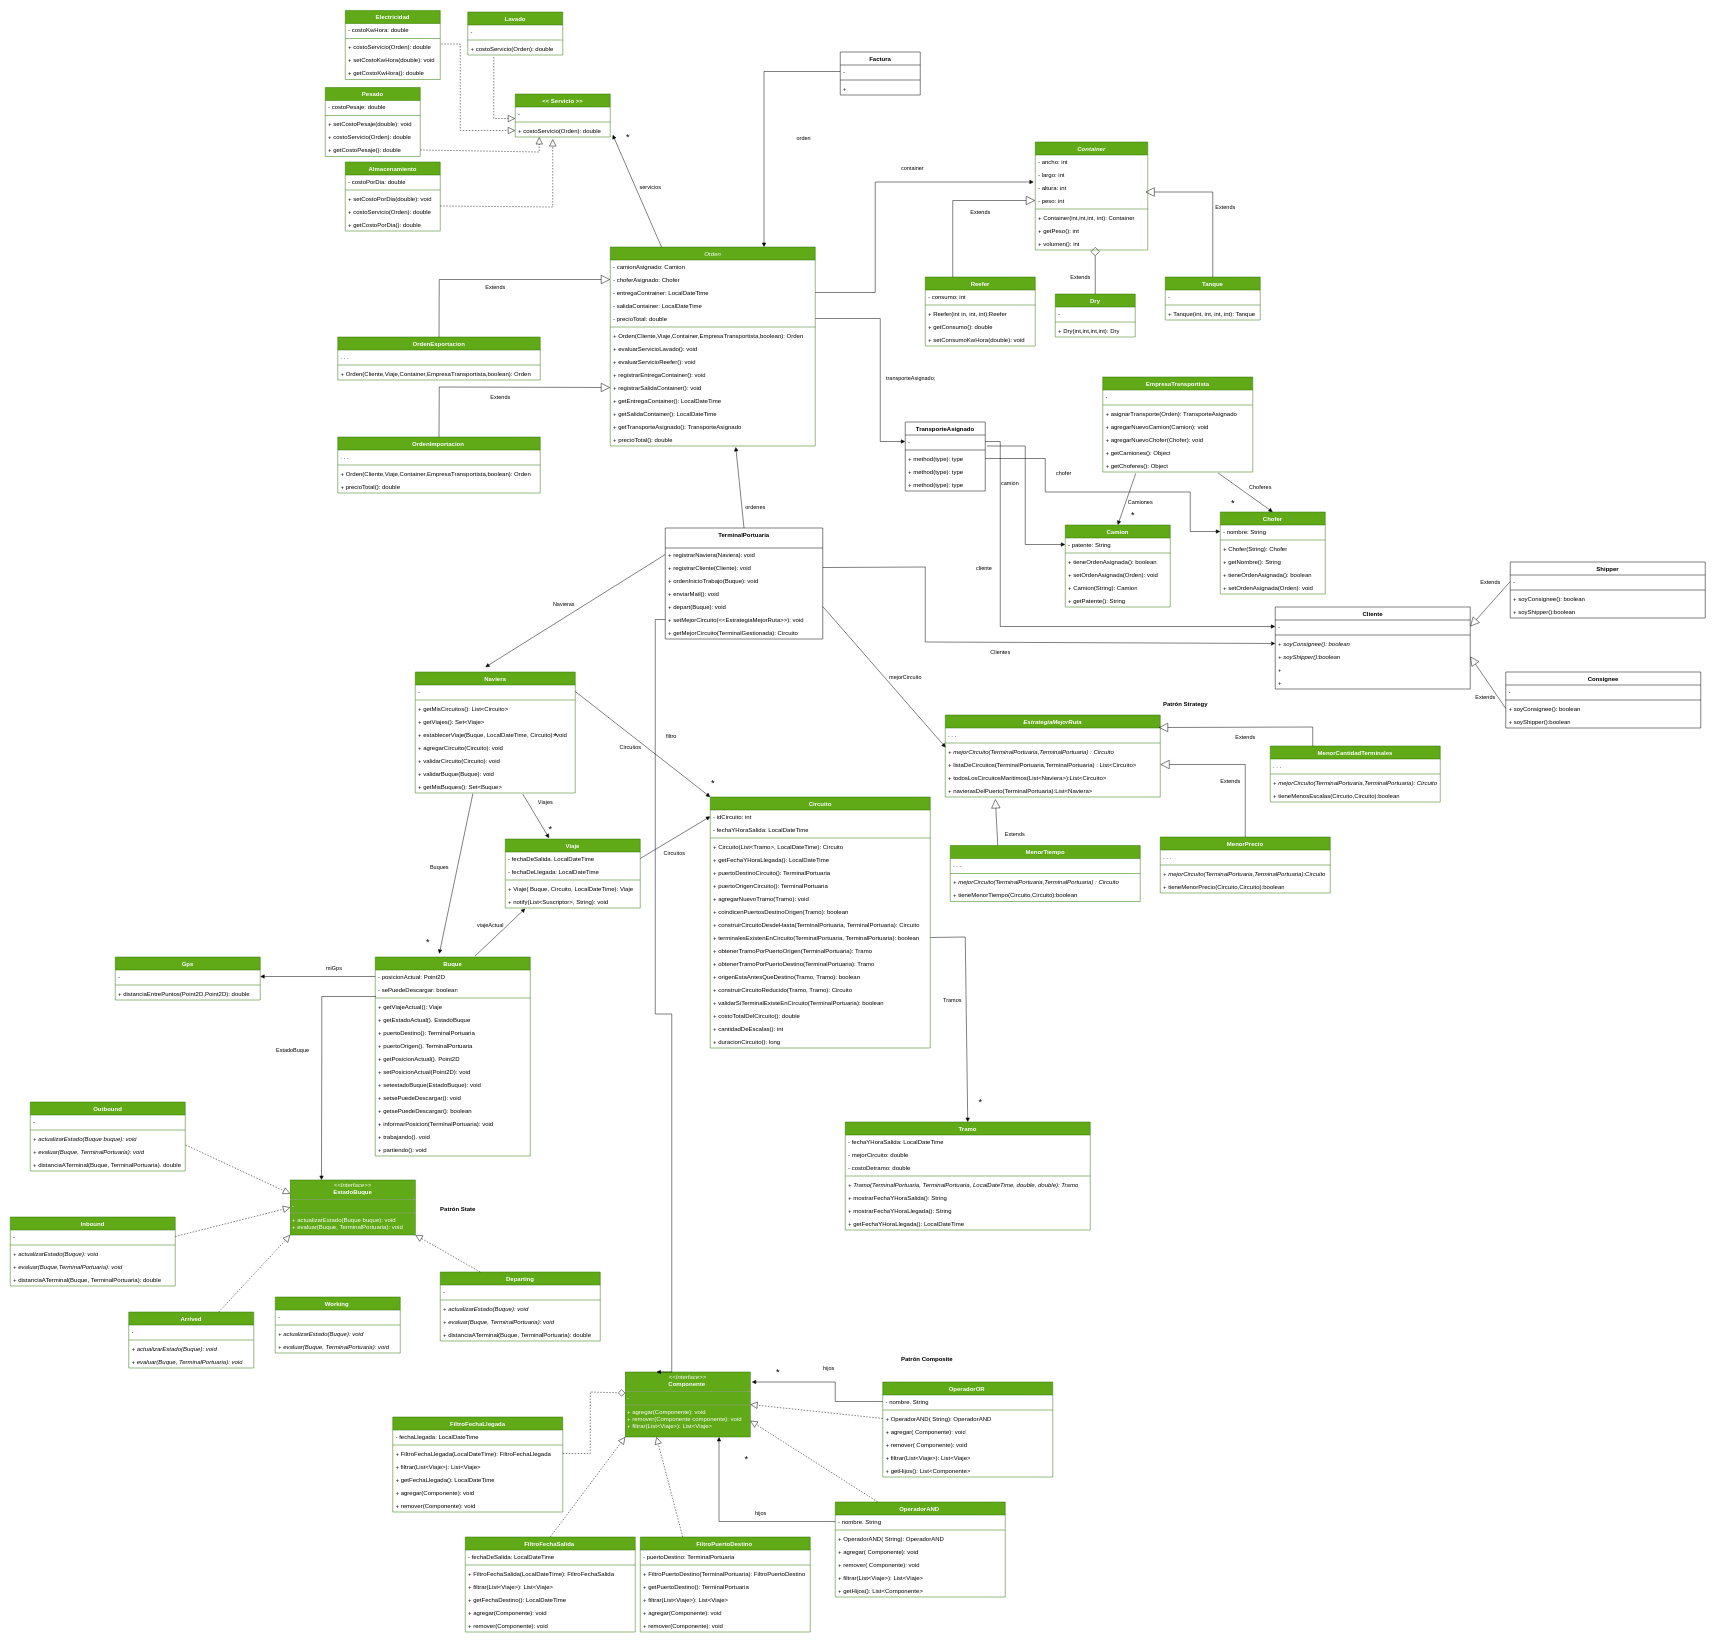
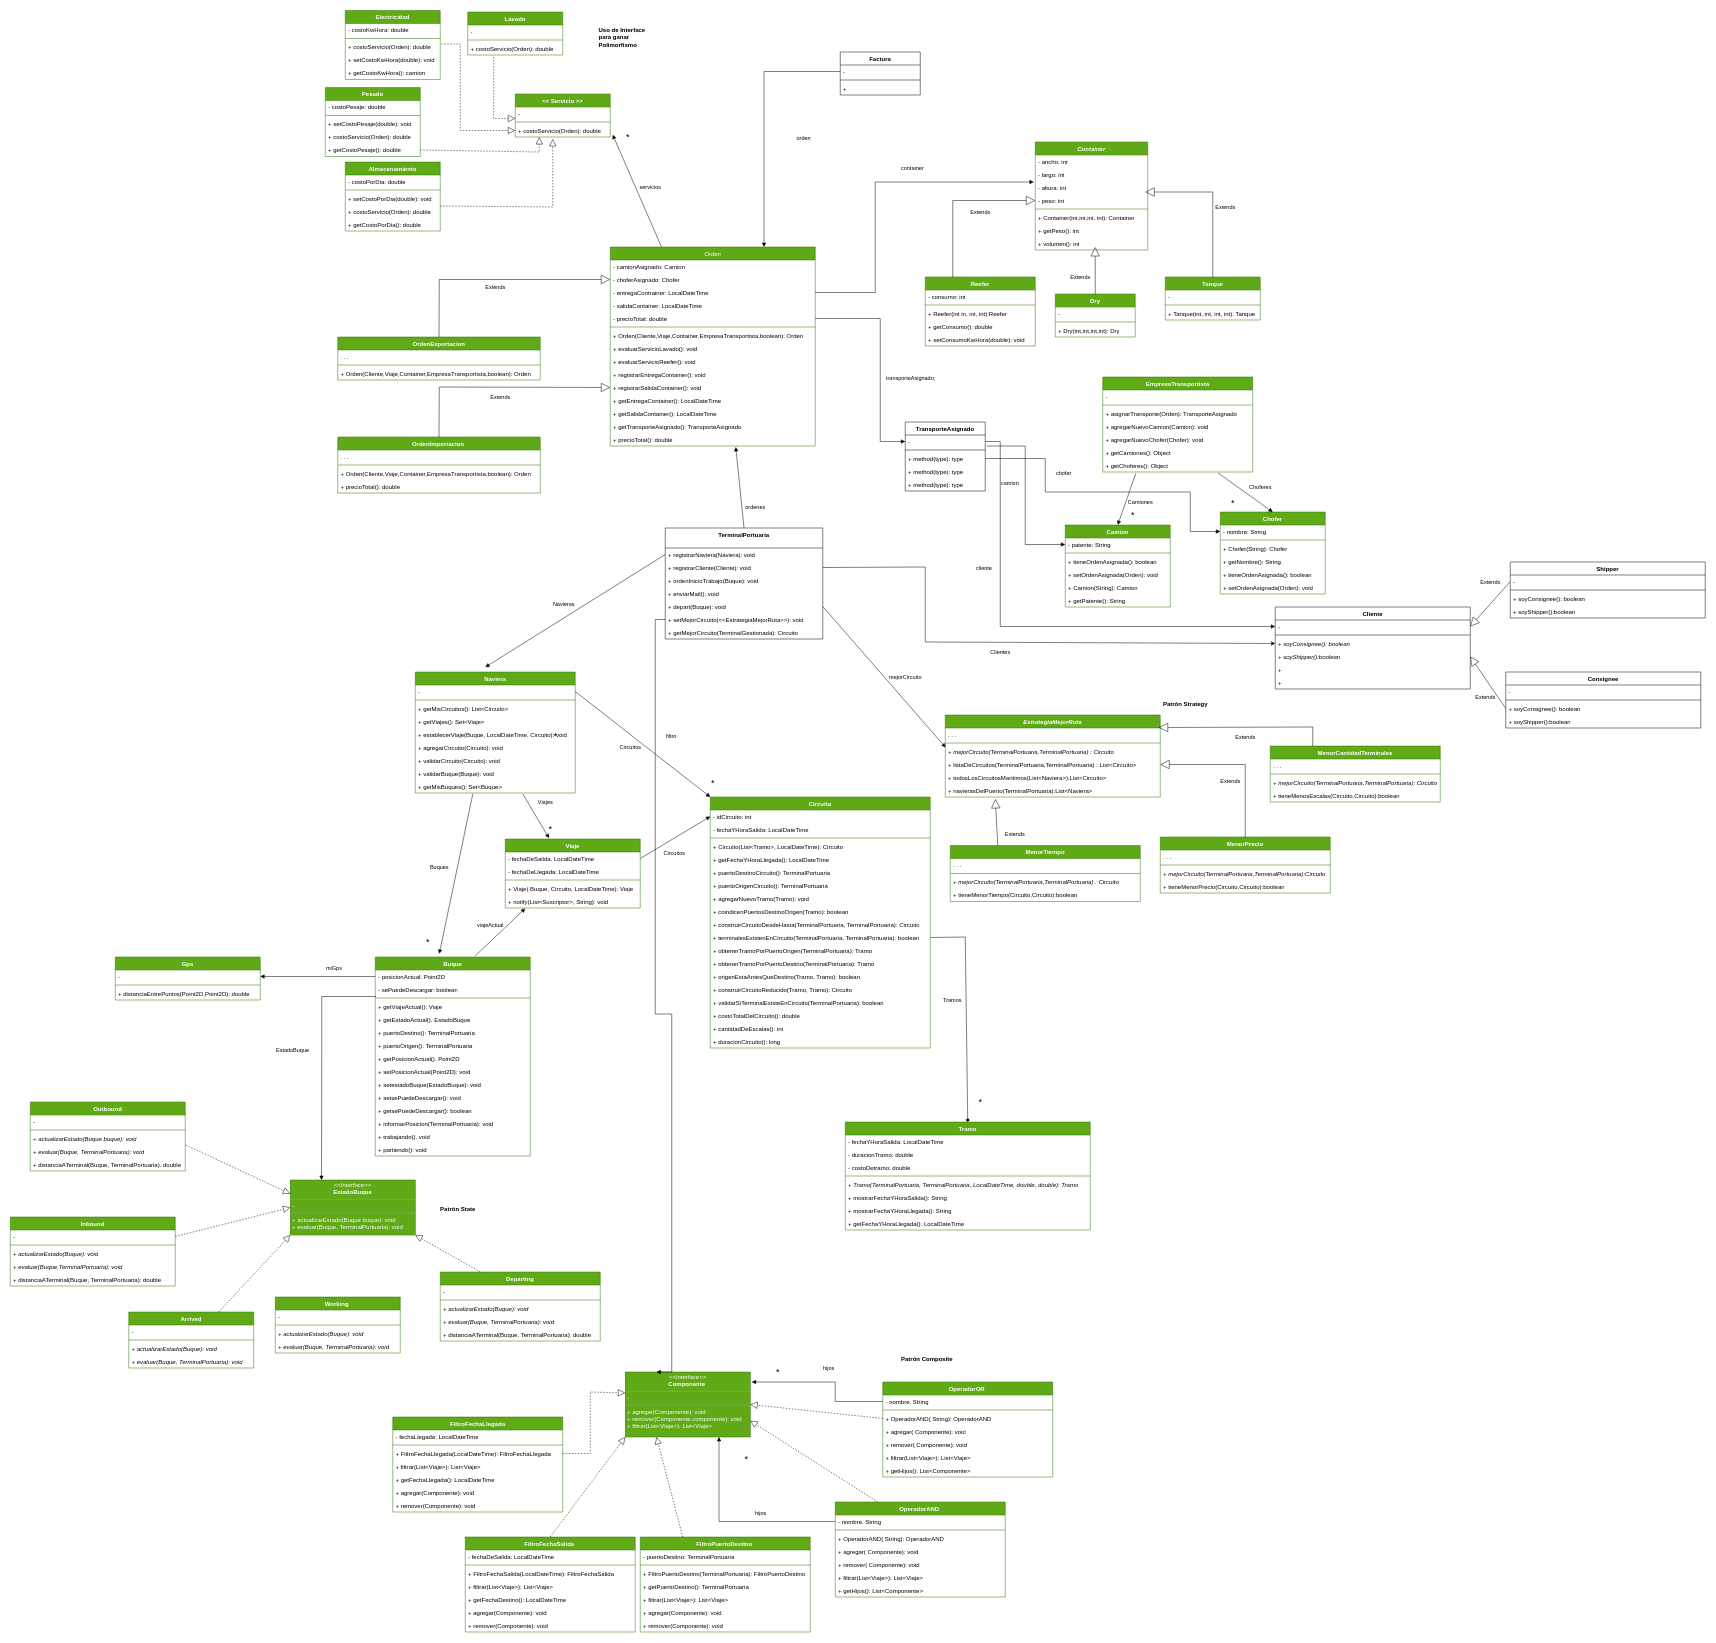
node "Uso de Interface para ganar Polimorfismo": added
node "+ getCostoKwHora(): double": label "+ getCostoKwHora(): double" -> "+ getCostoKwHora(): camion"
edge "Dry" -> "+ volumen(): int": arrowhead diamond -> block
edge "+ terminalesExistenEnCircuito(TerminalPortuaria, TerminalPortuaria): boolean" -> "Tramo": arrowhead block -> diamond
node "- mejorCircuito: double": label "- mejorCircuito: double" -> "- duracionTramo: double"
edge "+ FiltroFechaLlegada(LocalDateTime): FiltroFechaLlegada" -> "<<Interface>> Componente - + agregar(Componente): void + remover(Componente componente): void + filtrar(List<Viaje>): List<Viaje>": arrowhead diamond -> block
